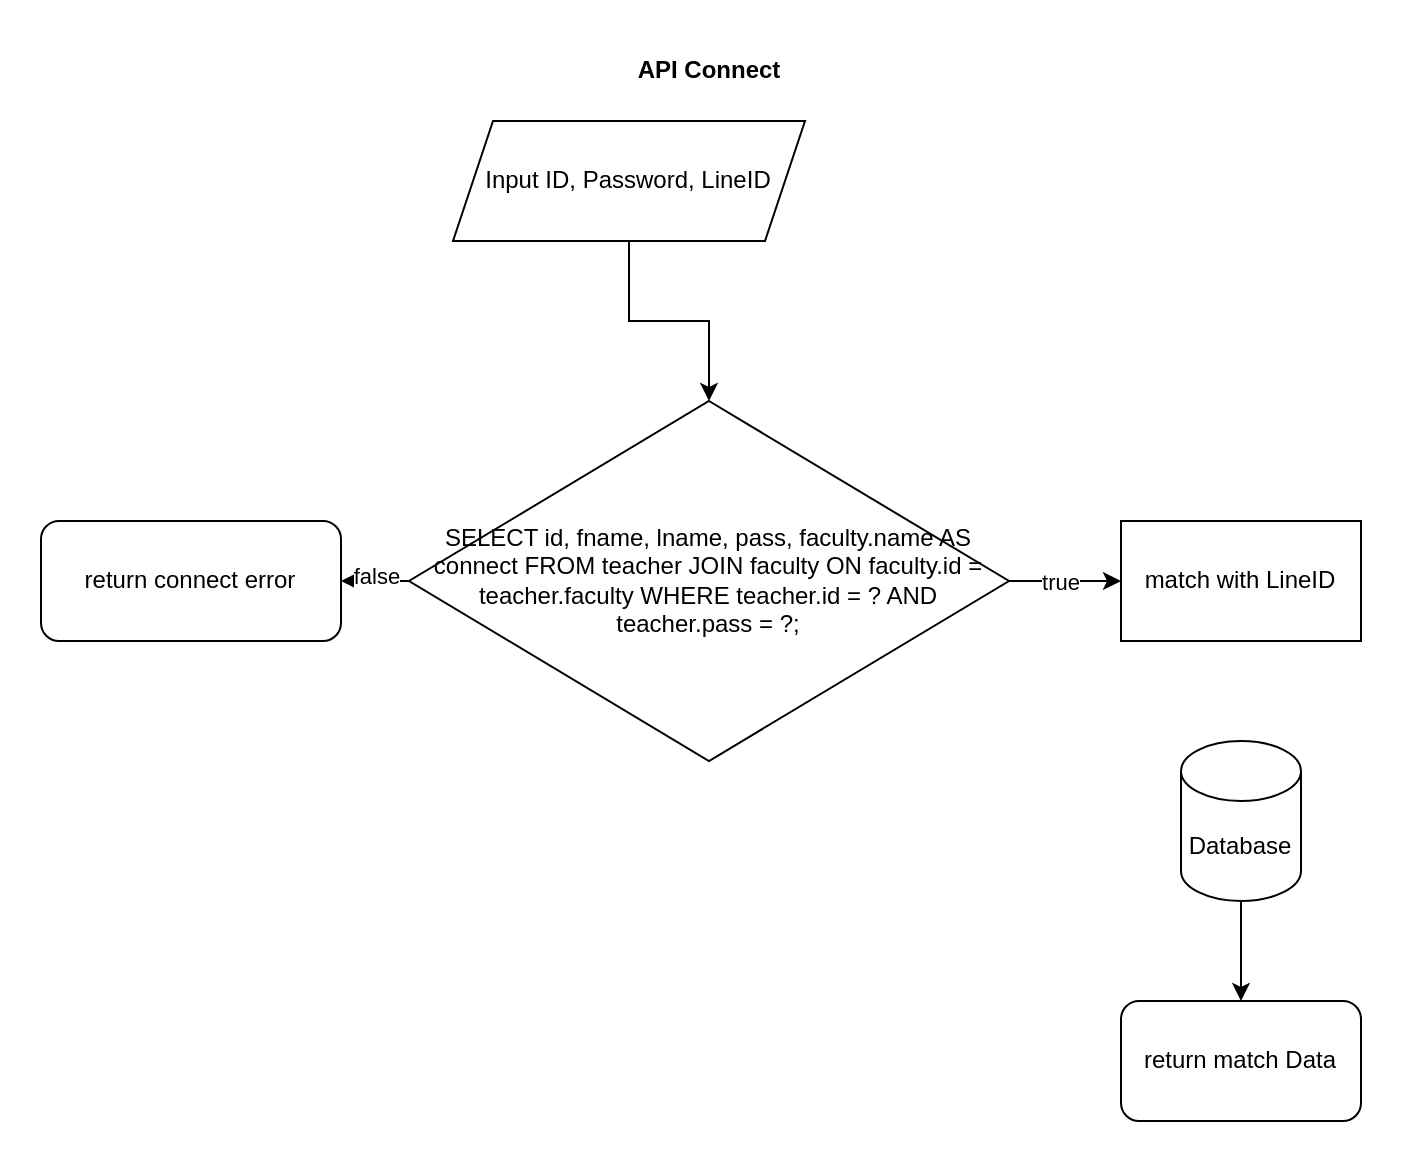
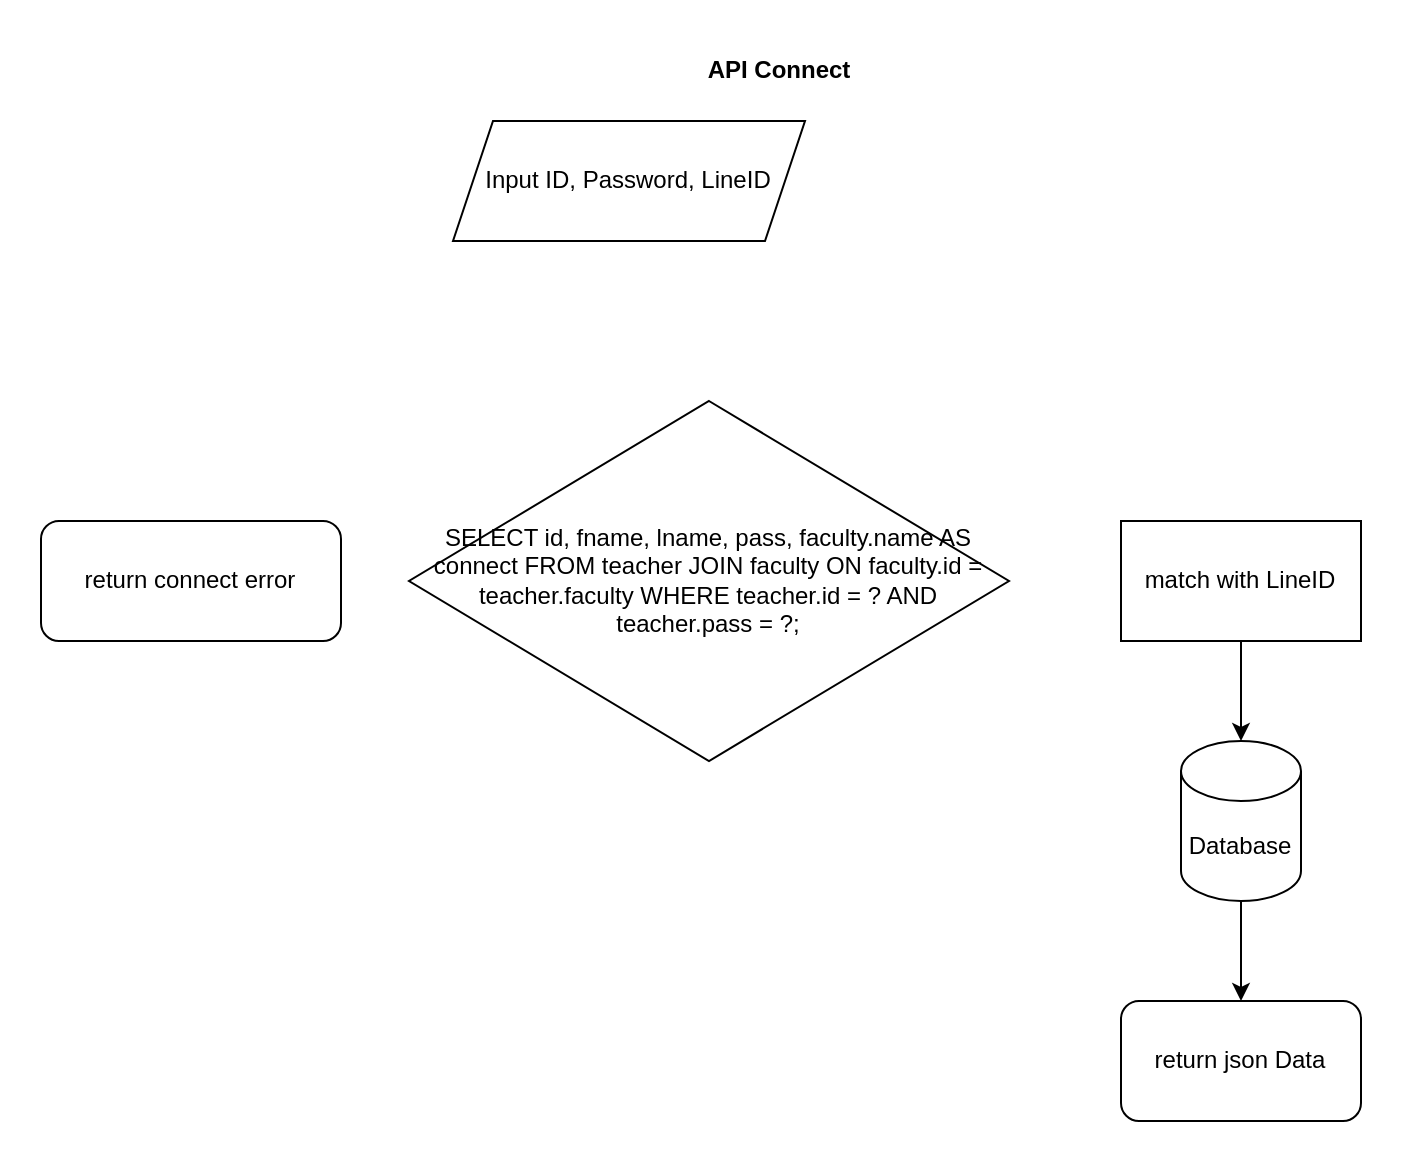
node "API Connect": moved (709, 71) -> (779, 71)
edge "Input ID, Password, LineID" -> "SELECT id, fname, lname, pass, faculty.name AS connect FROM teacher JOIN faculty ON faculty.id = teacher.faculty WHERE teacher.id = ? AND teacher.pass = ?;": removed
edge "SELECT id, fname, lname, pass, faculty.name AS connect FROM teacher JOIN faculty ON faculty.id = teacher.faculty WHERE teacher.id = ? AND teacher.pass = ?;" -> "return connect error": removed, label "false"
edge "SELECT id, fname, lname, pass, faculty.name AS connect FROM teacher JOIN faculty ON faculty.id = teacher.faculty WHERE teacher.id = ? AND teacher.pass = ?;" -> "match with LineID": removed, label "true"
edge "match with LineID" -> "Database": added
node "return match Data": label "return match Data" -> "return json Data"
